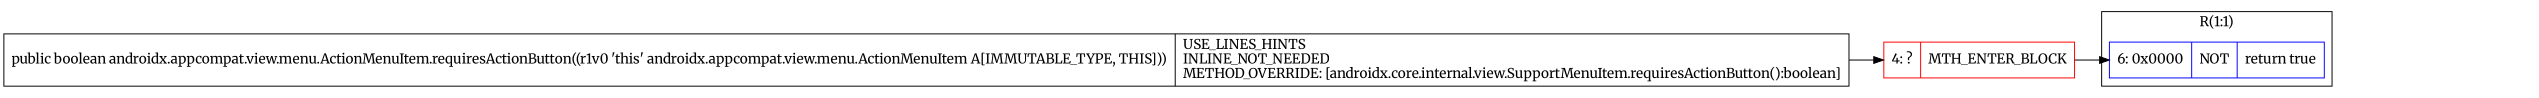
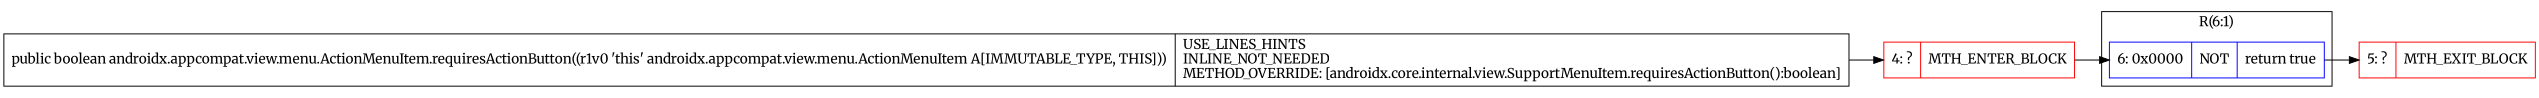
cluster "R(1:1)": label "R(1:1)" -> "R(6:1)"
node "5: ?": added
